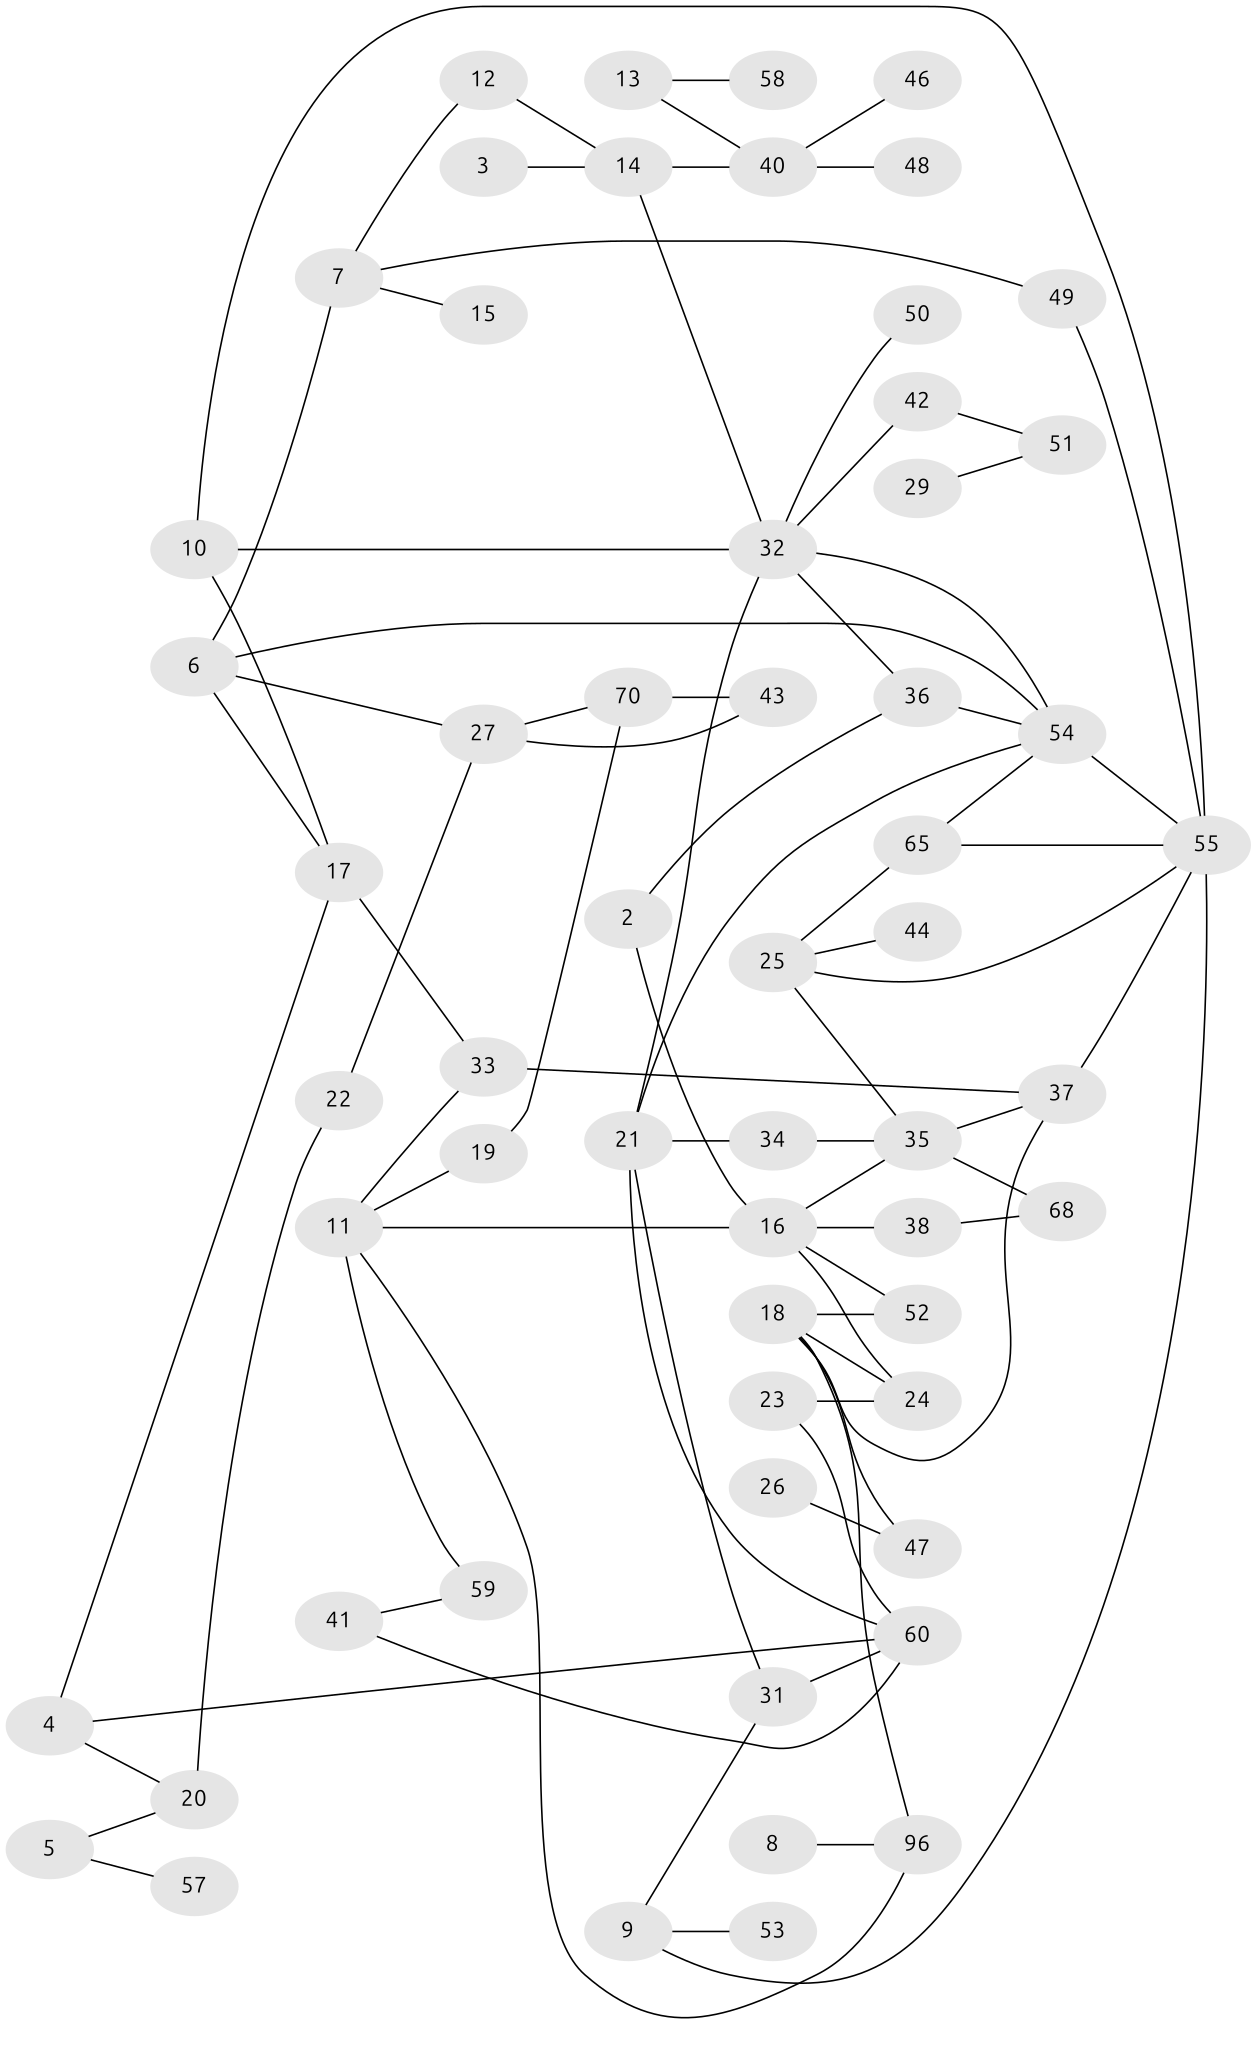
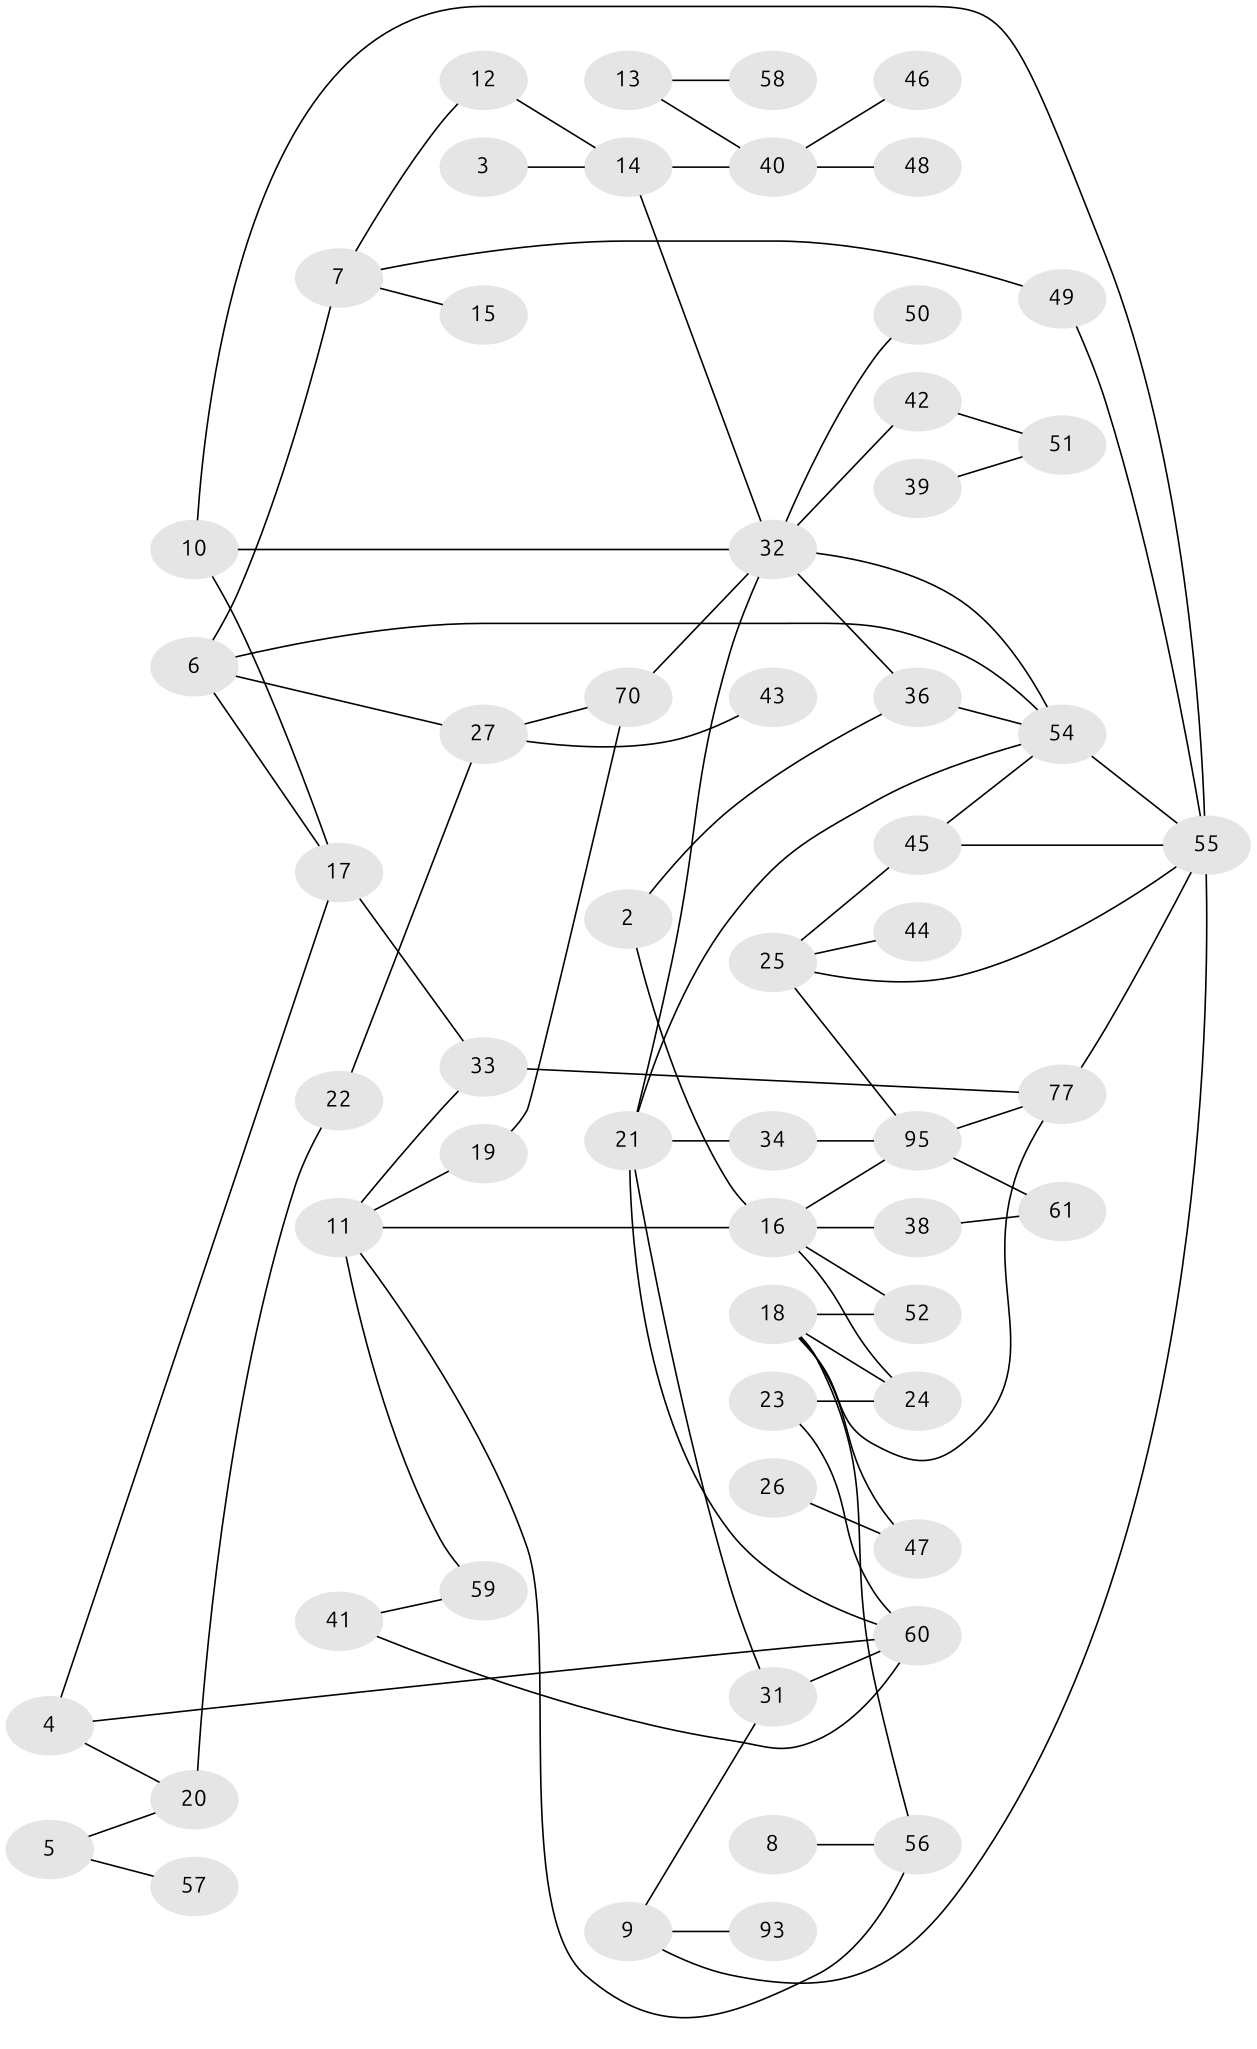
node "29": label "29" -> "39"
edge "70" -- "43": now "70" -- "32"
node "65": label "65" -> "45"
node "37": label "37" -> "77"
node "35": label "35" -> "95"
node "68": label "68" -> "61"
node "96": label "96" -> "56"
node "53": label "53" -> "93"
